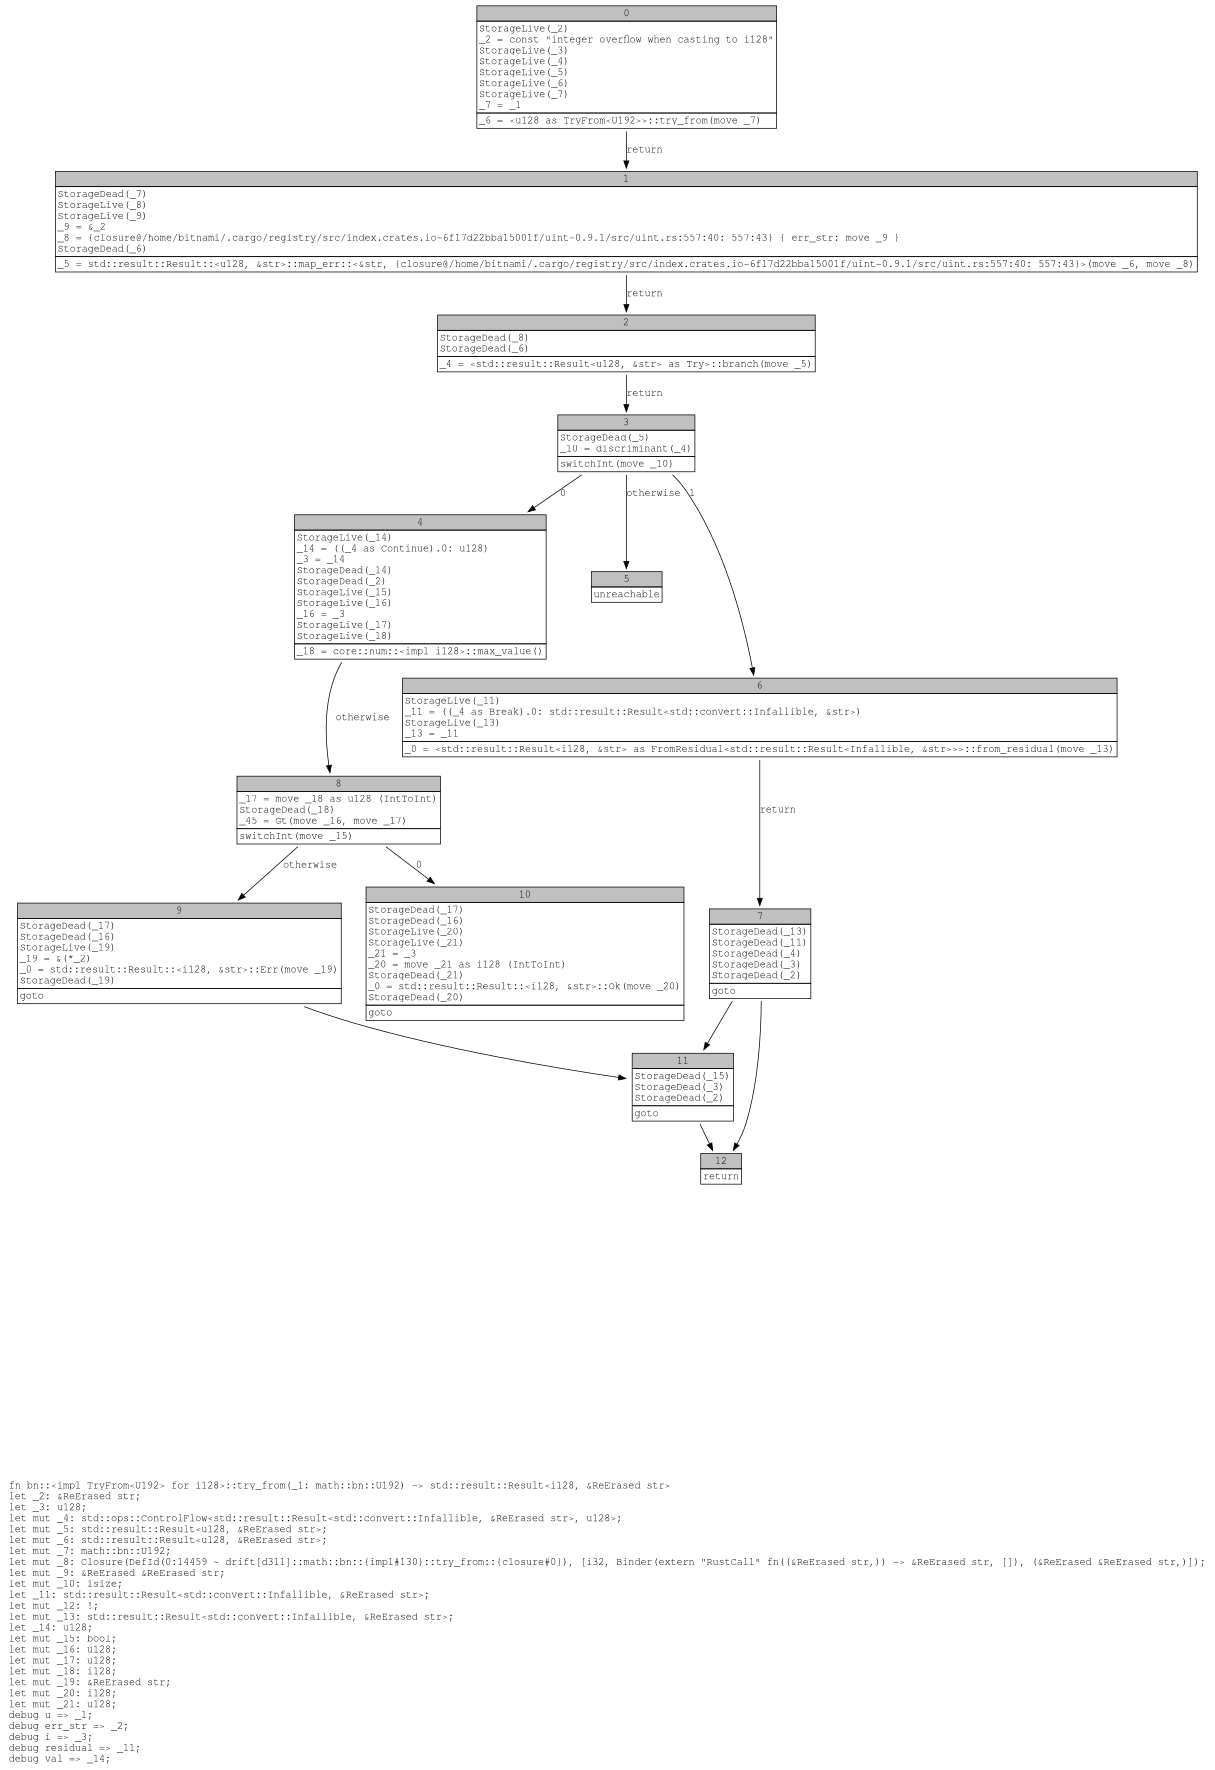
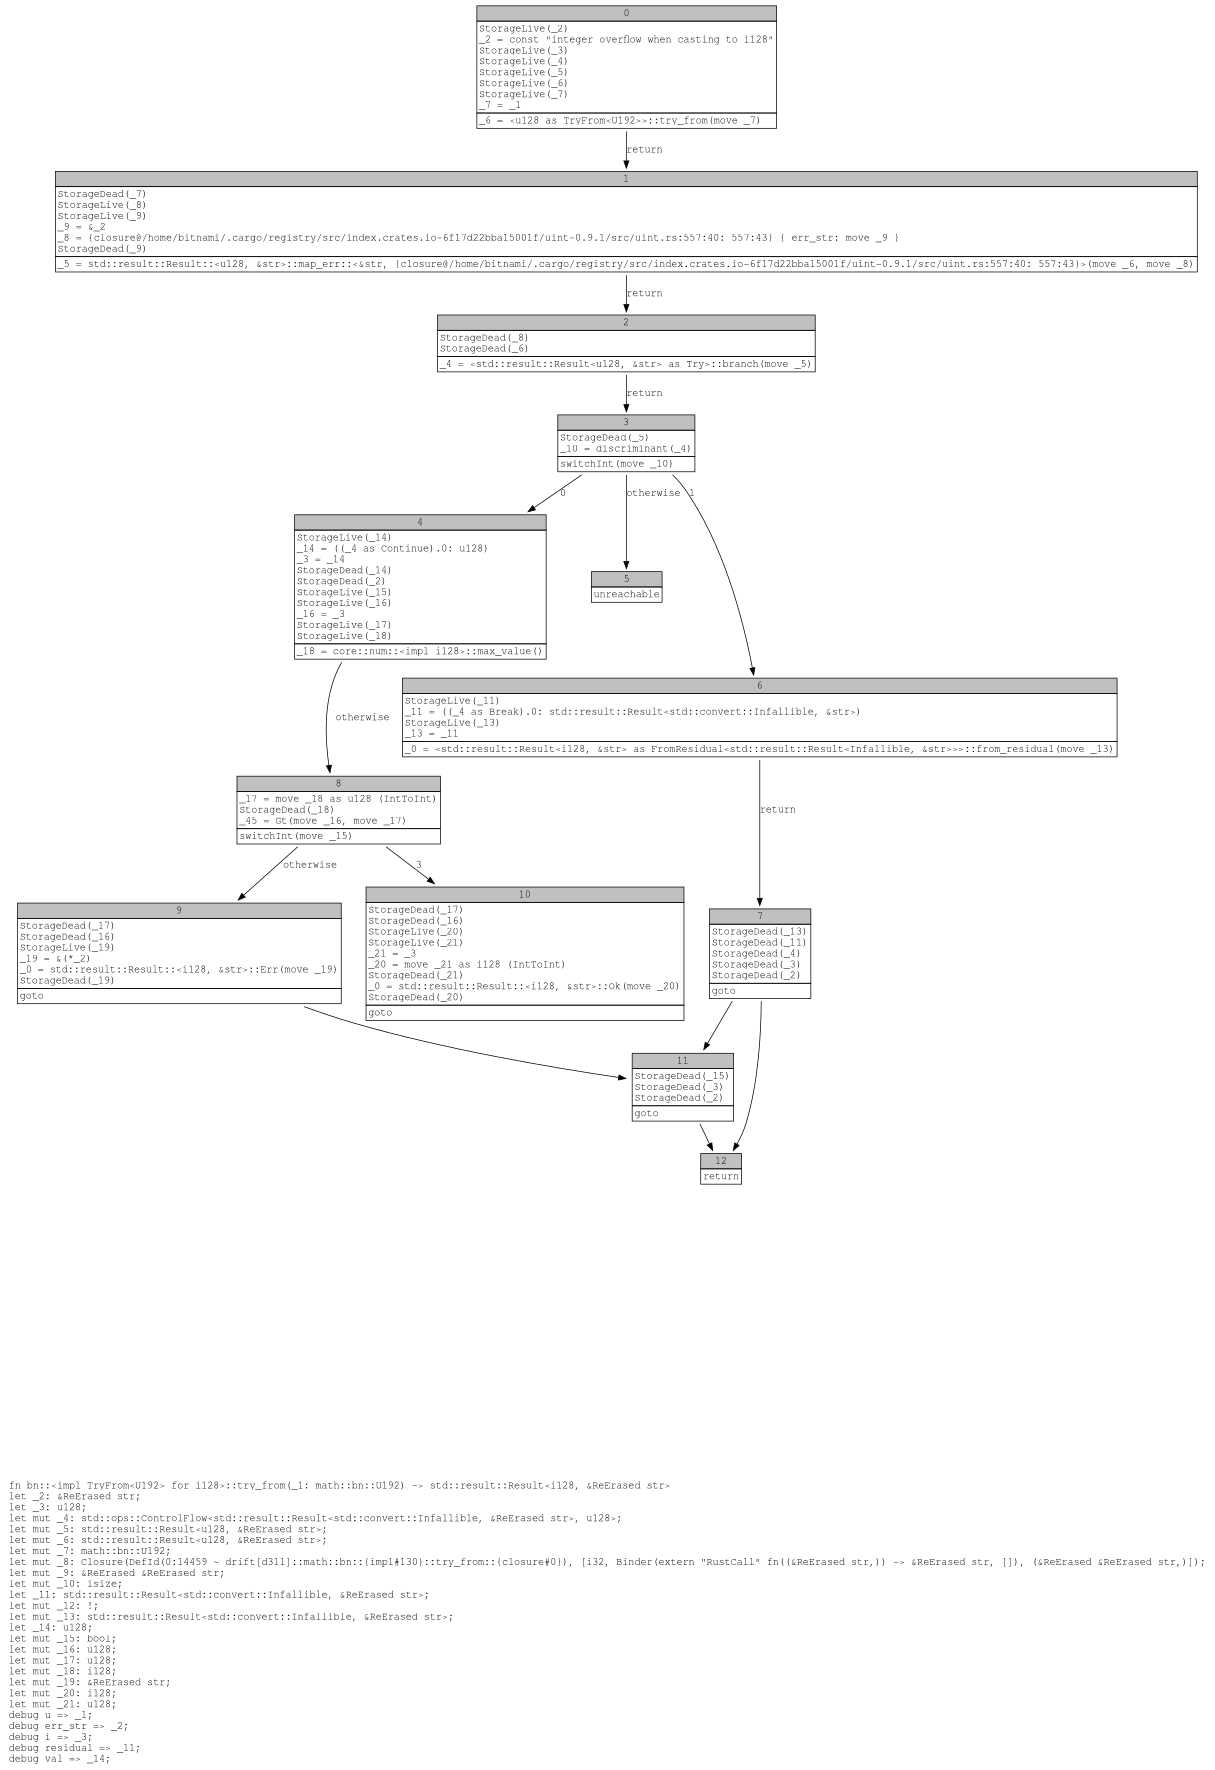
node "1": text "StorageDead(_6)" -> "StorageDead(_9)"
edge "8" -> "10": label "0" -> "3"
